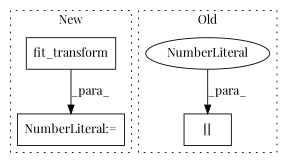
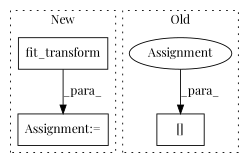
node "NumberLiteral": label "NumberLiteral" -> "Assignment"
node "NumberLiteral:=": label "NumberLiteral:=" -> "Assignment:="
